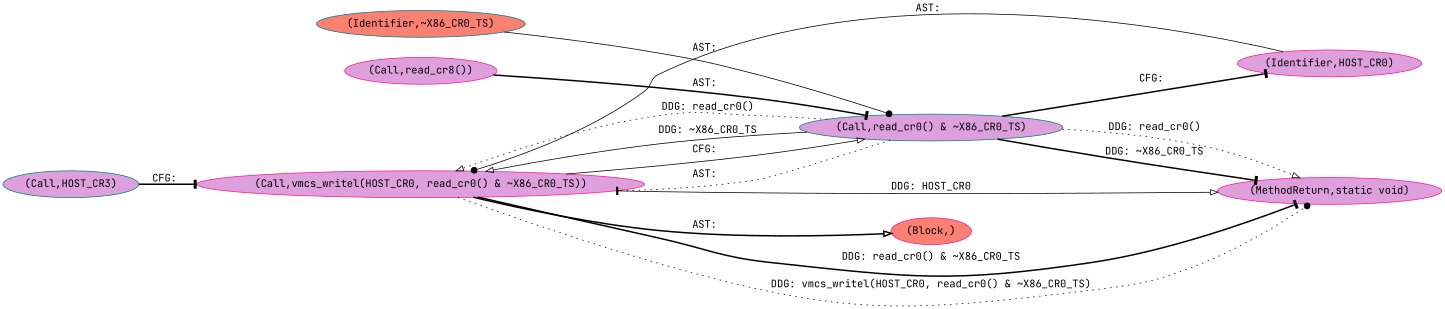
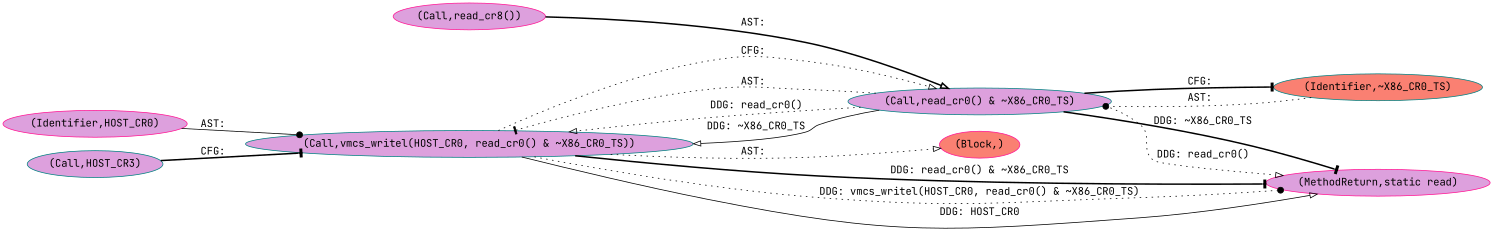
edge "(Identifier,~X86_CR0_TS)" -> "(Call,read_cr0() & ~X86_CR0_TS)": style solid -> dotted
edge "(Call,read_cr8())" -> "(Call,read_cr0() & ~X86_CR0_TS)": arrowhead tee -> onormal
edge "(Call,read_cr0() & ~X86_CR0_TS)" -> "(Identifier,HOST_CR0)": now "(Call,read_cr0() & ~X86_CR0_TS)" -> "(Identifier,~X86_CR0_TS)"
edge "(Call,vmcs_writel(HOST_CR0, read_cr0() & ~X86_CR0_TS))" -> "(Call,read_cr0() & ~X86_CR0_TS)": style solid -> dotted
node "(Call,vmcs_writel(HOST_CR0, read_cr0() & ~X86_CR0_TS))": color deeppink -> teal
node "(MethodReturn,static void)": label "(MethodReturn,static void)" -> "(MethodReturn,static read)"
edge "(Call,vmcs_writel(HOST_CR0, read_cr0() & ~X86_CR0_TS))" -> "(Block,)": style bold -> dotted
